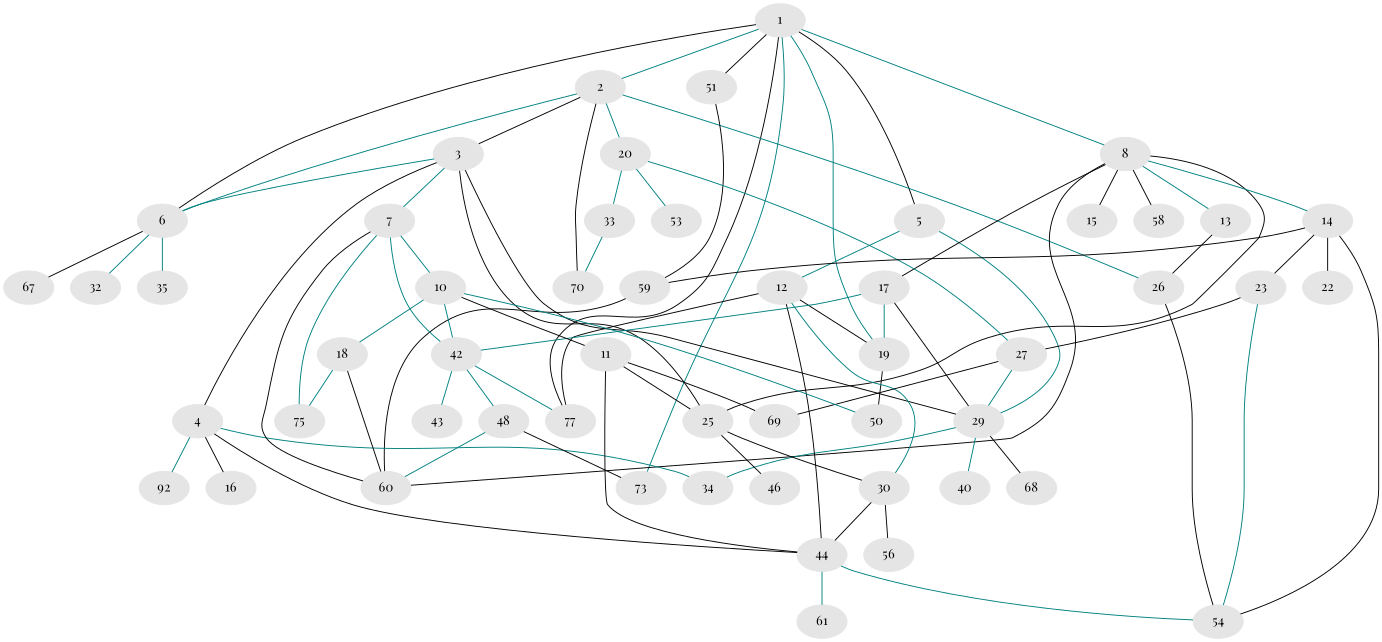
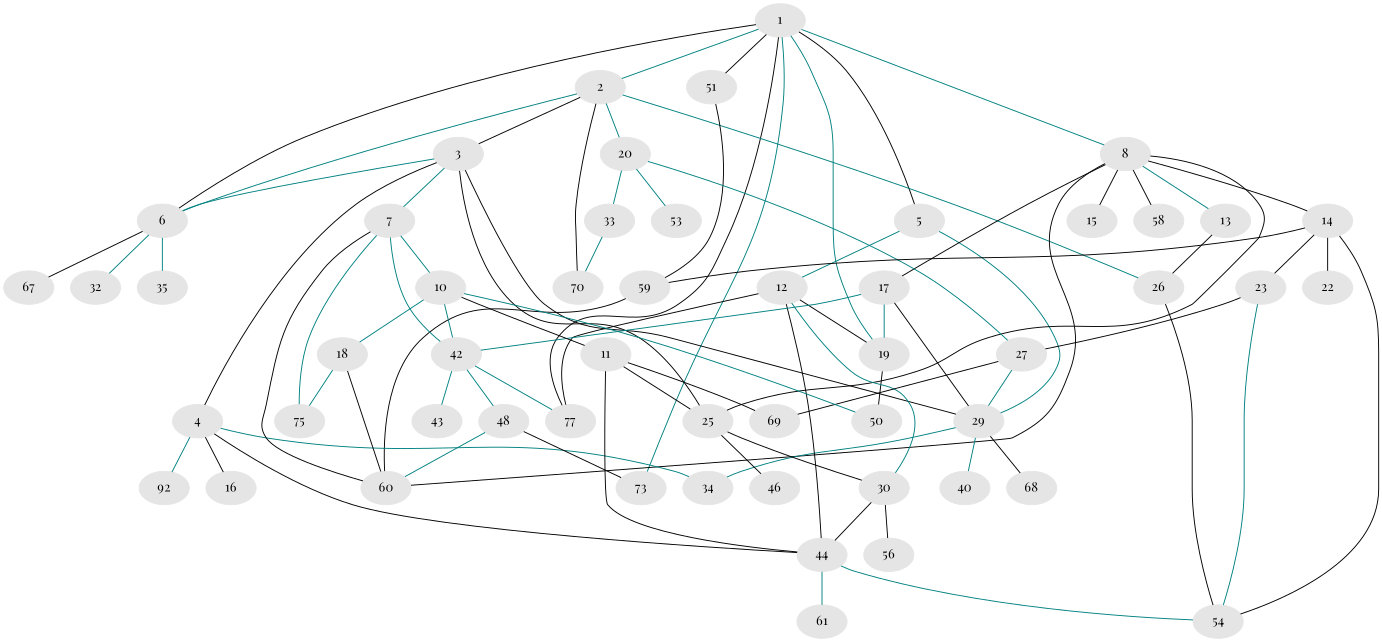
edge "8" -- "14": color teal -> black
